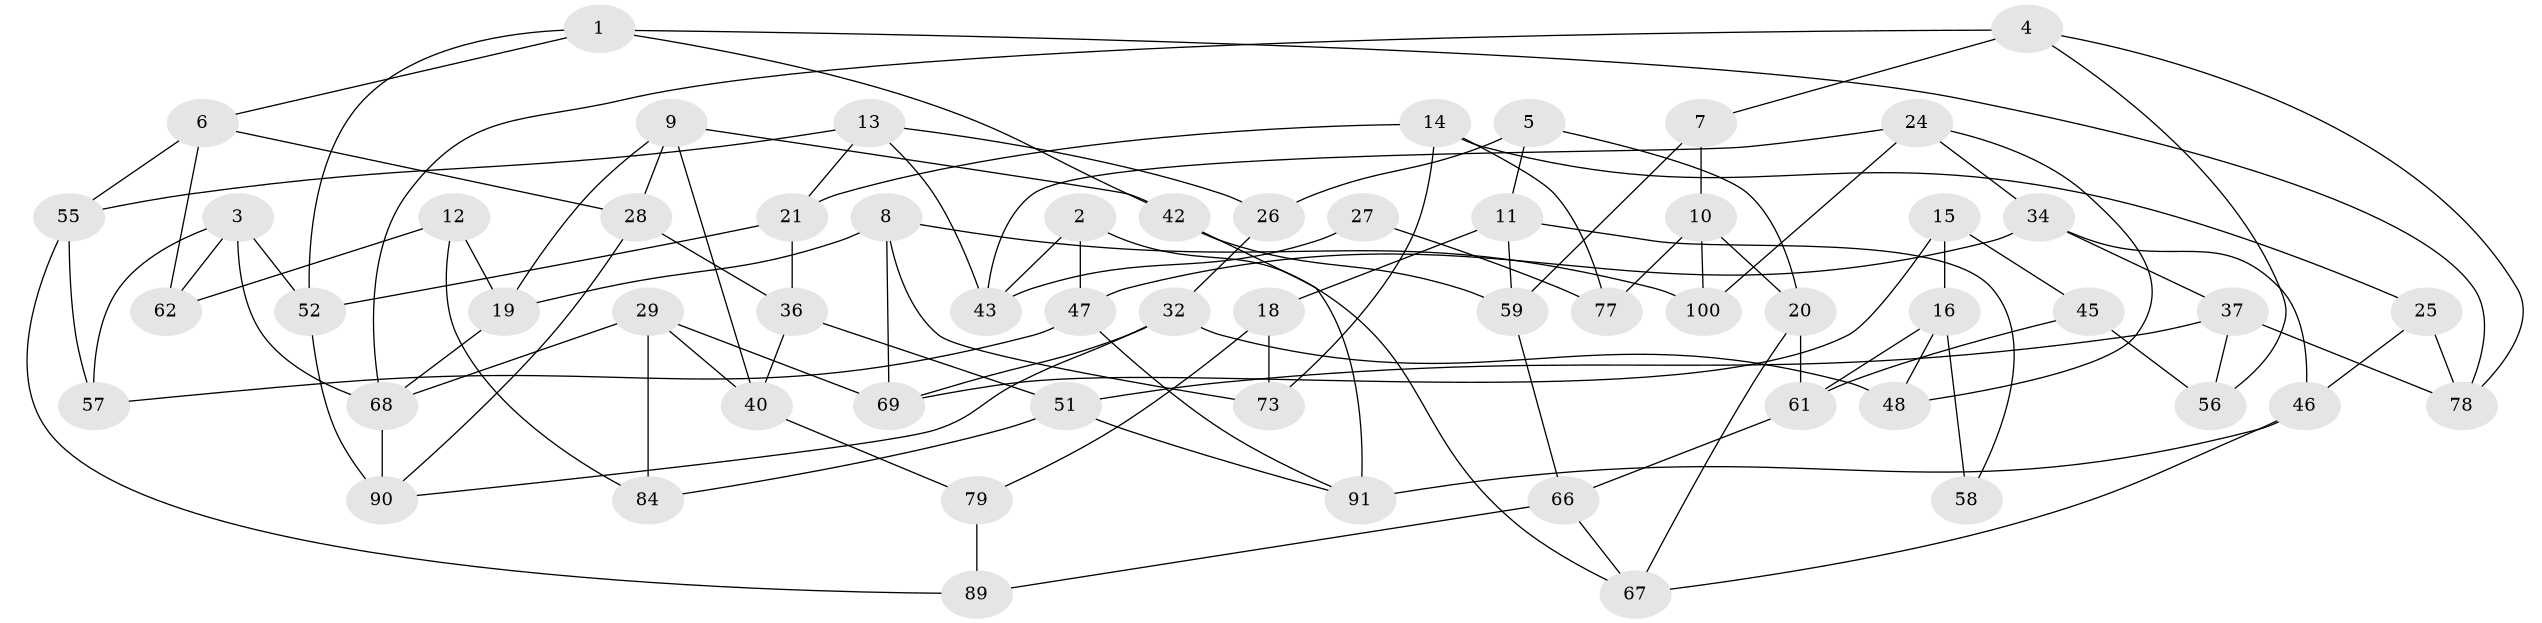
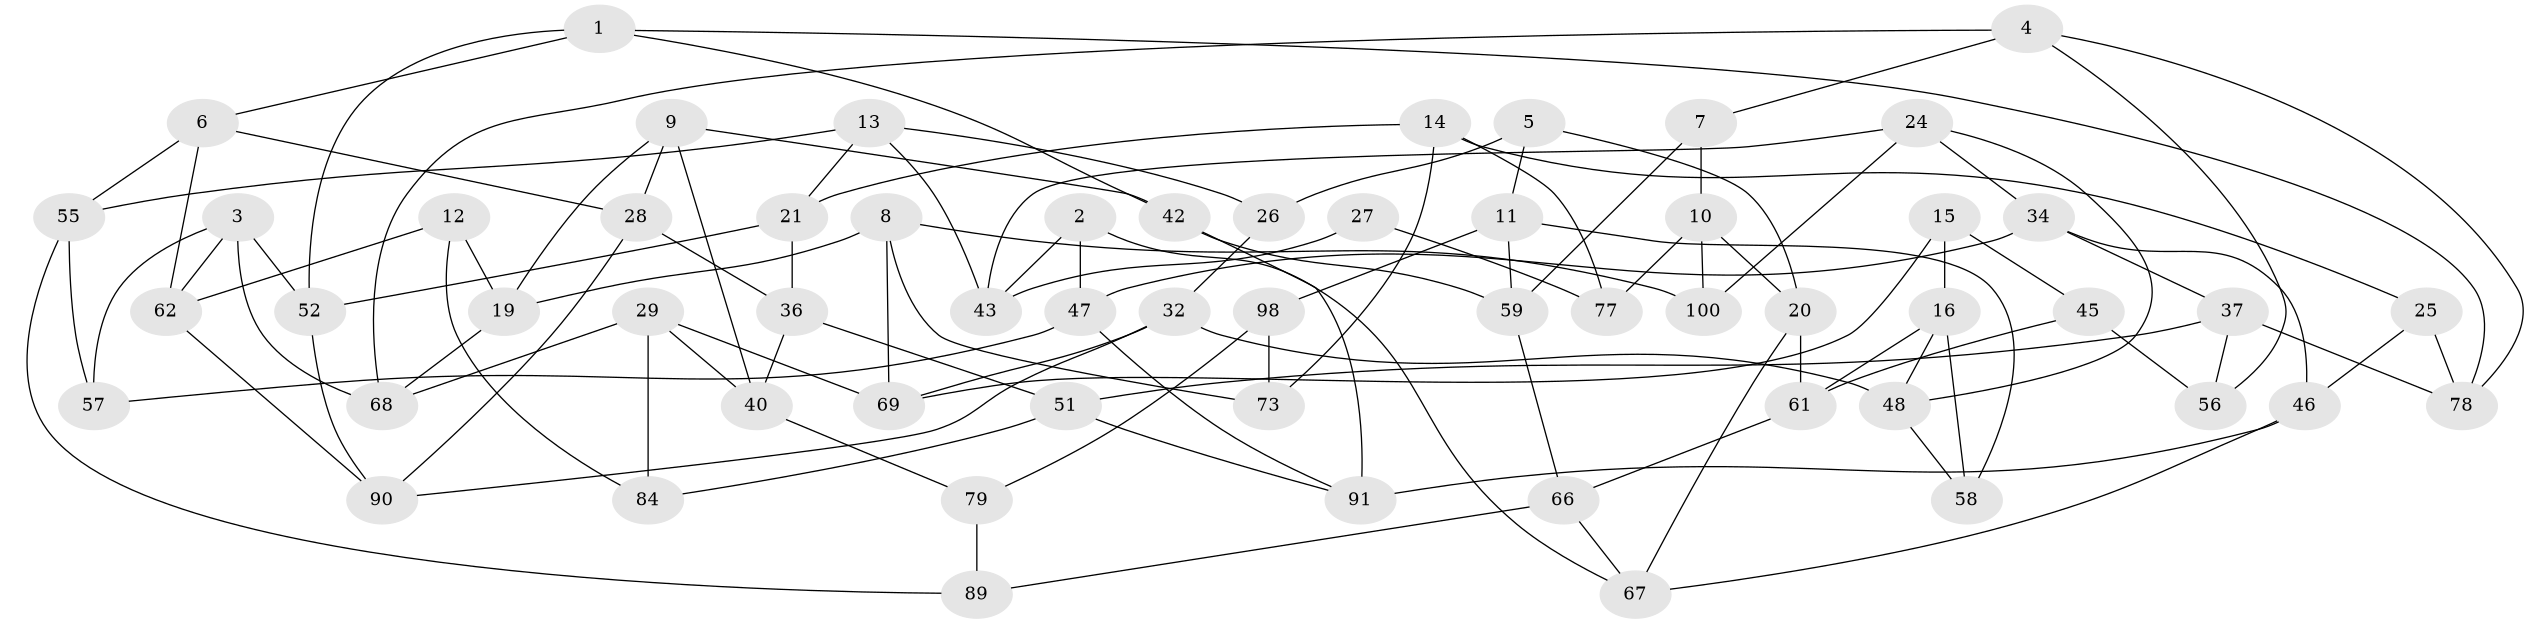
node "18": label "18" -> "98"
edge "68" -- "90": now "62" -- "90"
edge "48" -- "58": added
